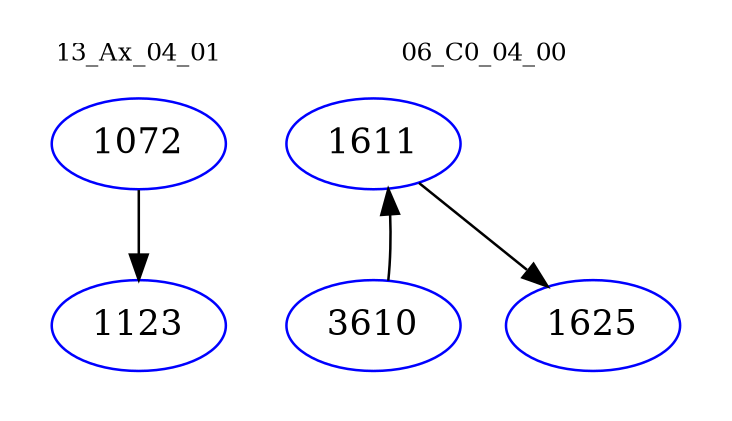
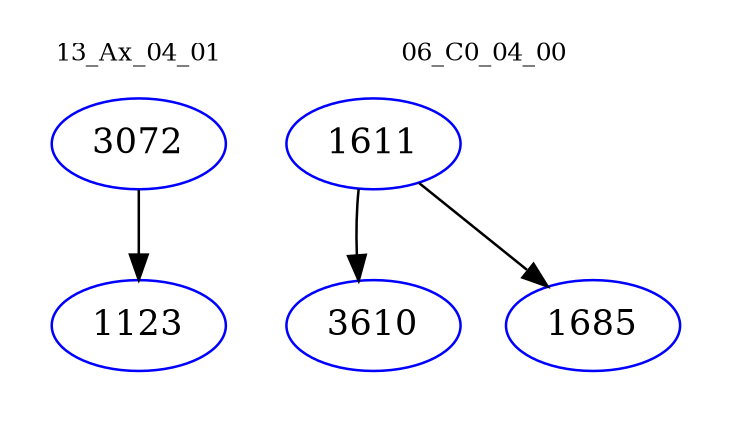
node "1072": label "1072" -> "3072"
edge "3610" -> "1611": reversed
node "1625": label "1625" -> "1685"
